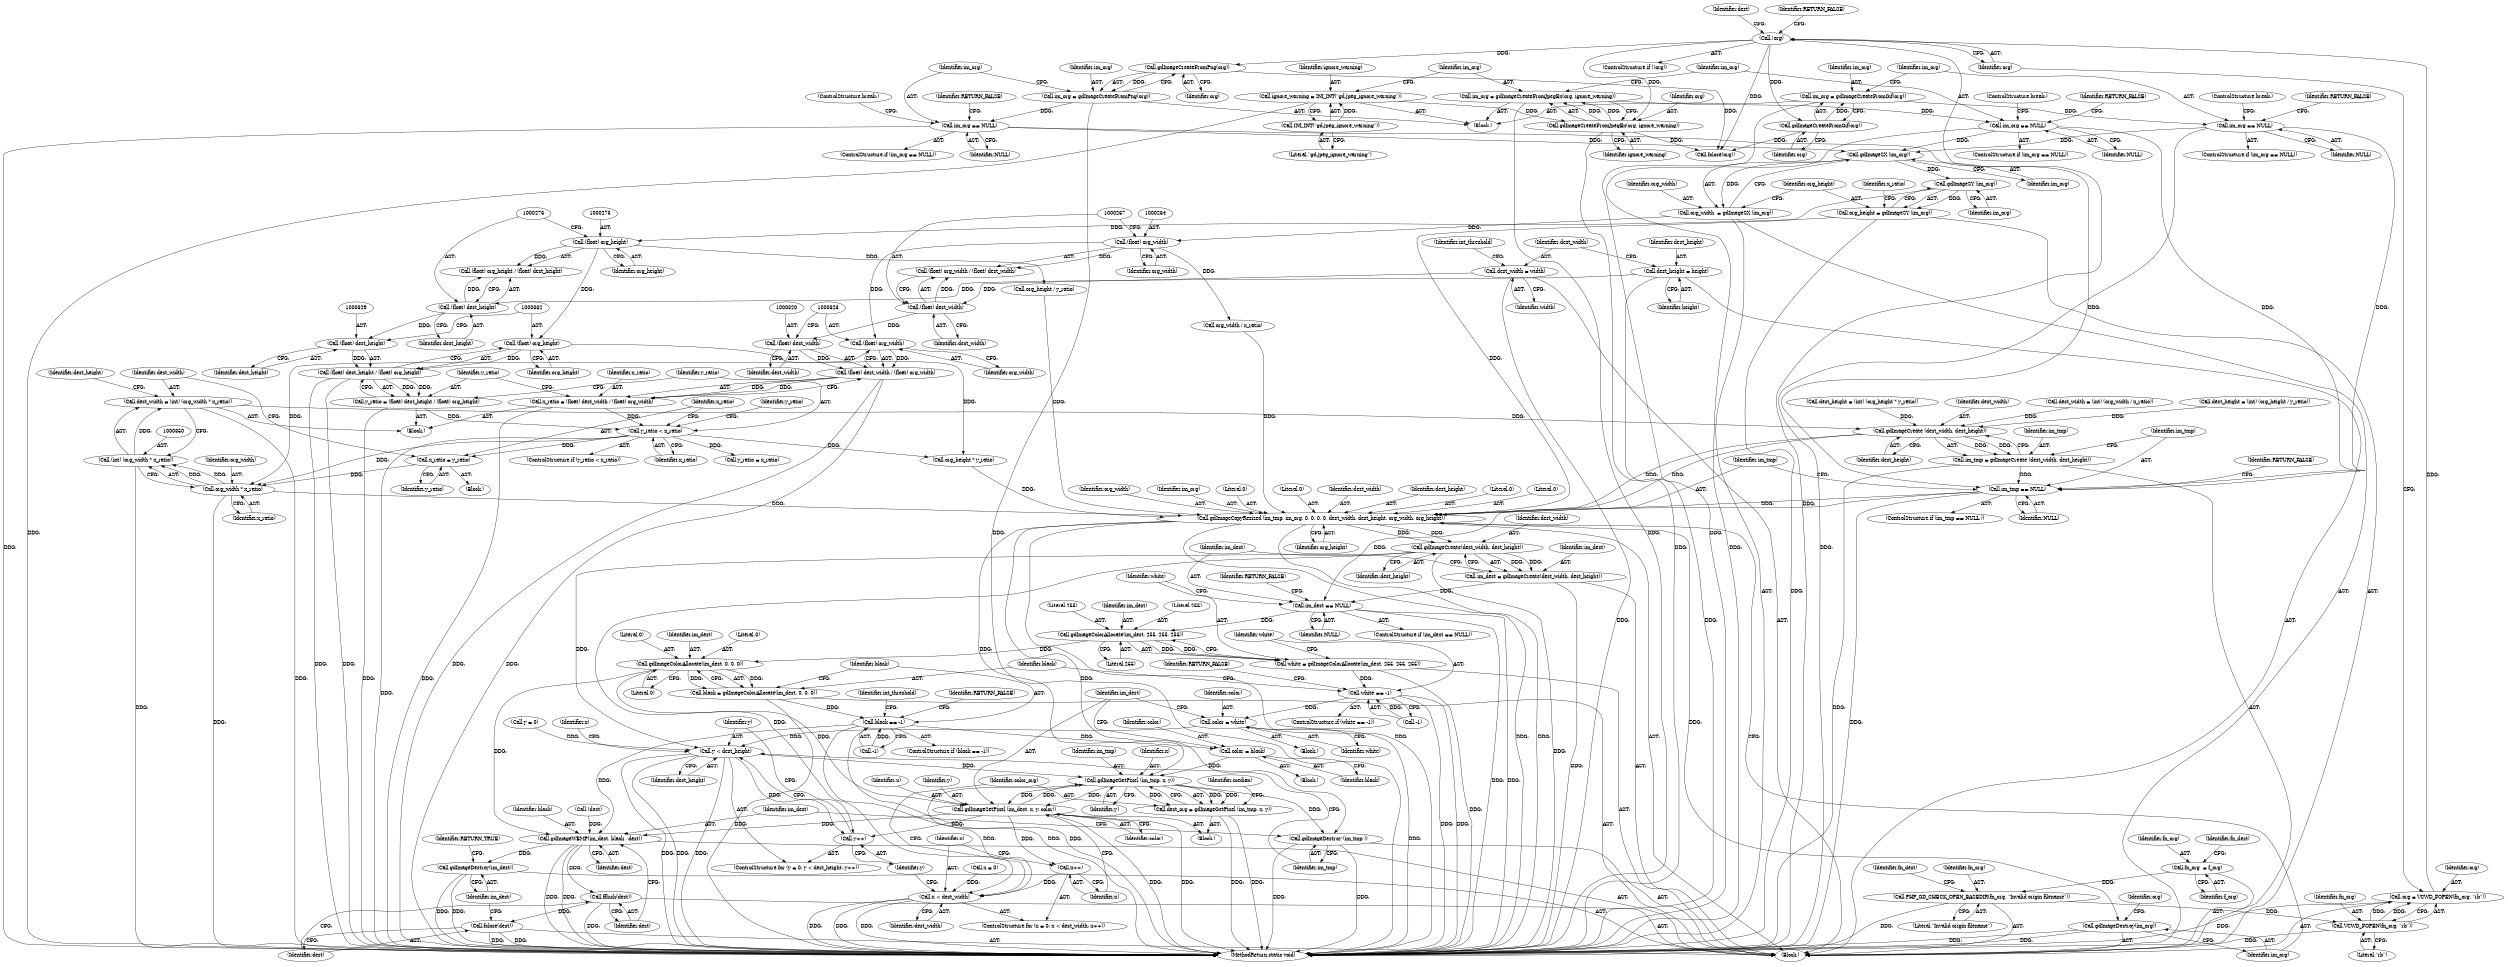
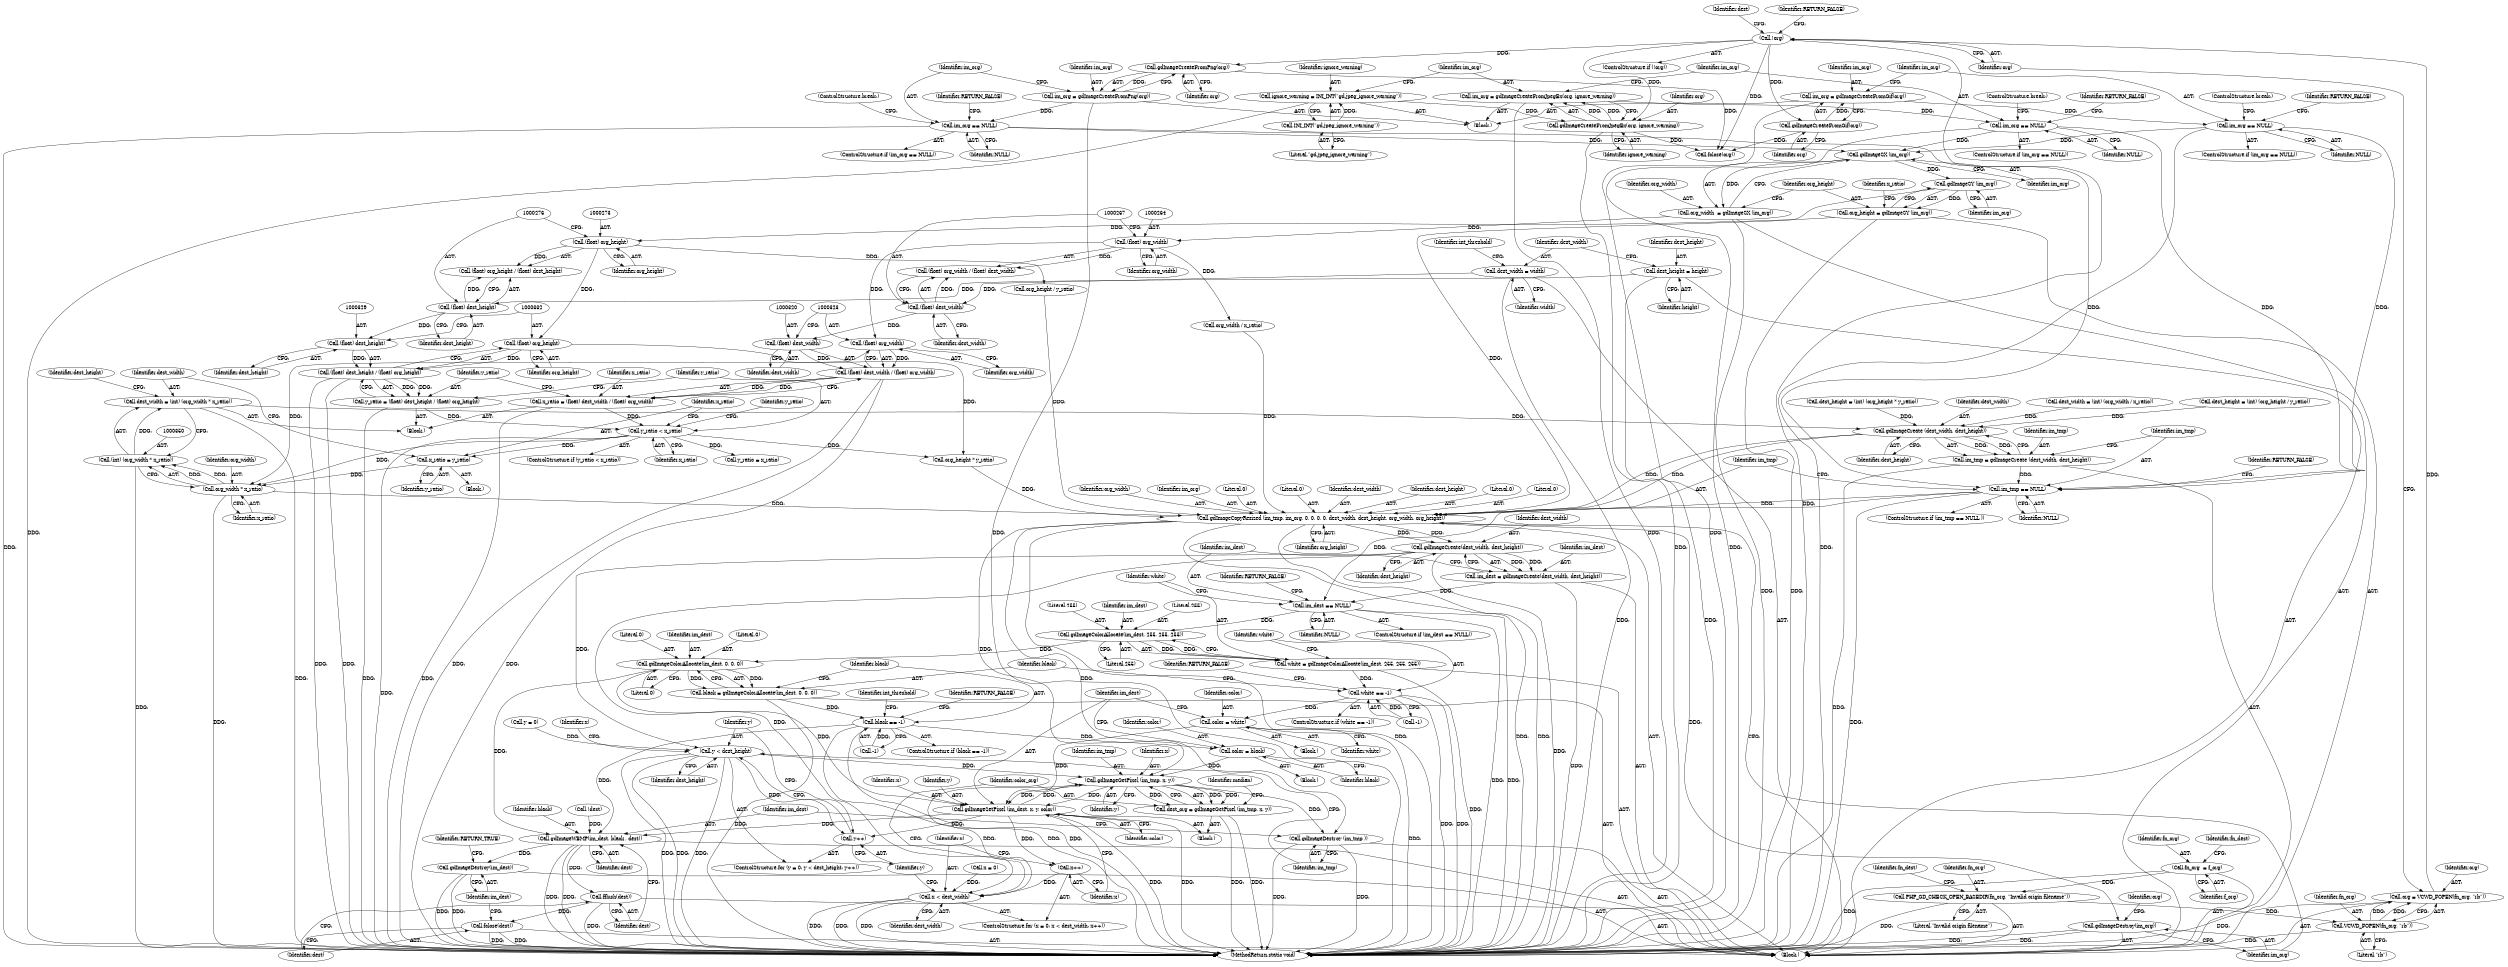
edge "(Call,org_width  = gdImageSX (im_org))" -> "(MethodReturn,static void)": label "AST: " -> "DDG: "
edge "(Call,color = white)" -> "(Call,y < dest_height)": now "(Call,color = white)" -> "(Call,gdImageSetPixel (im_dest, x, y, color))"
edge "(Call,fn_org  = f_org)" -> "(MethodReturn,static void)": added, label "DDG:"
